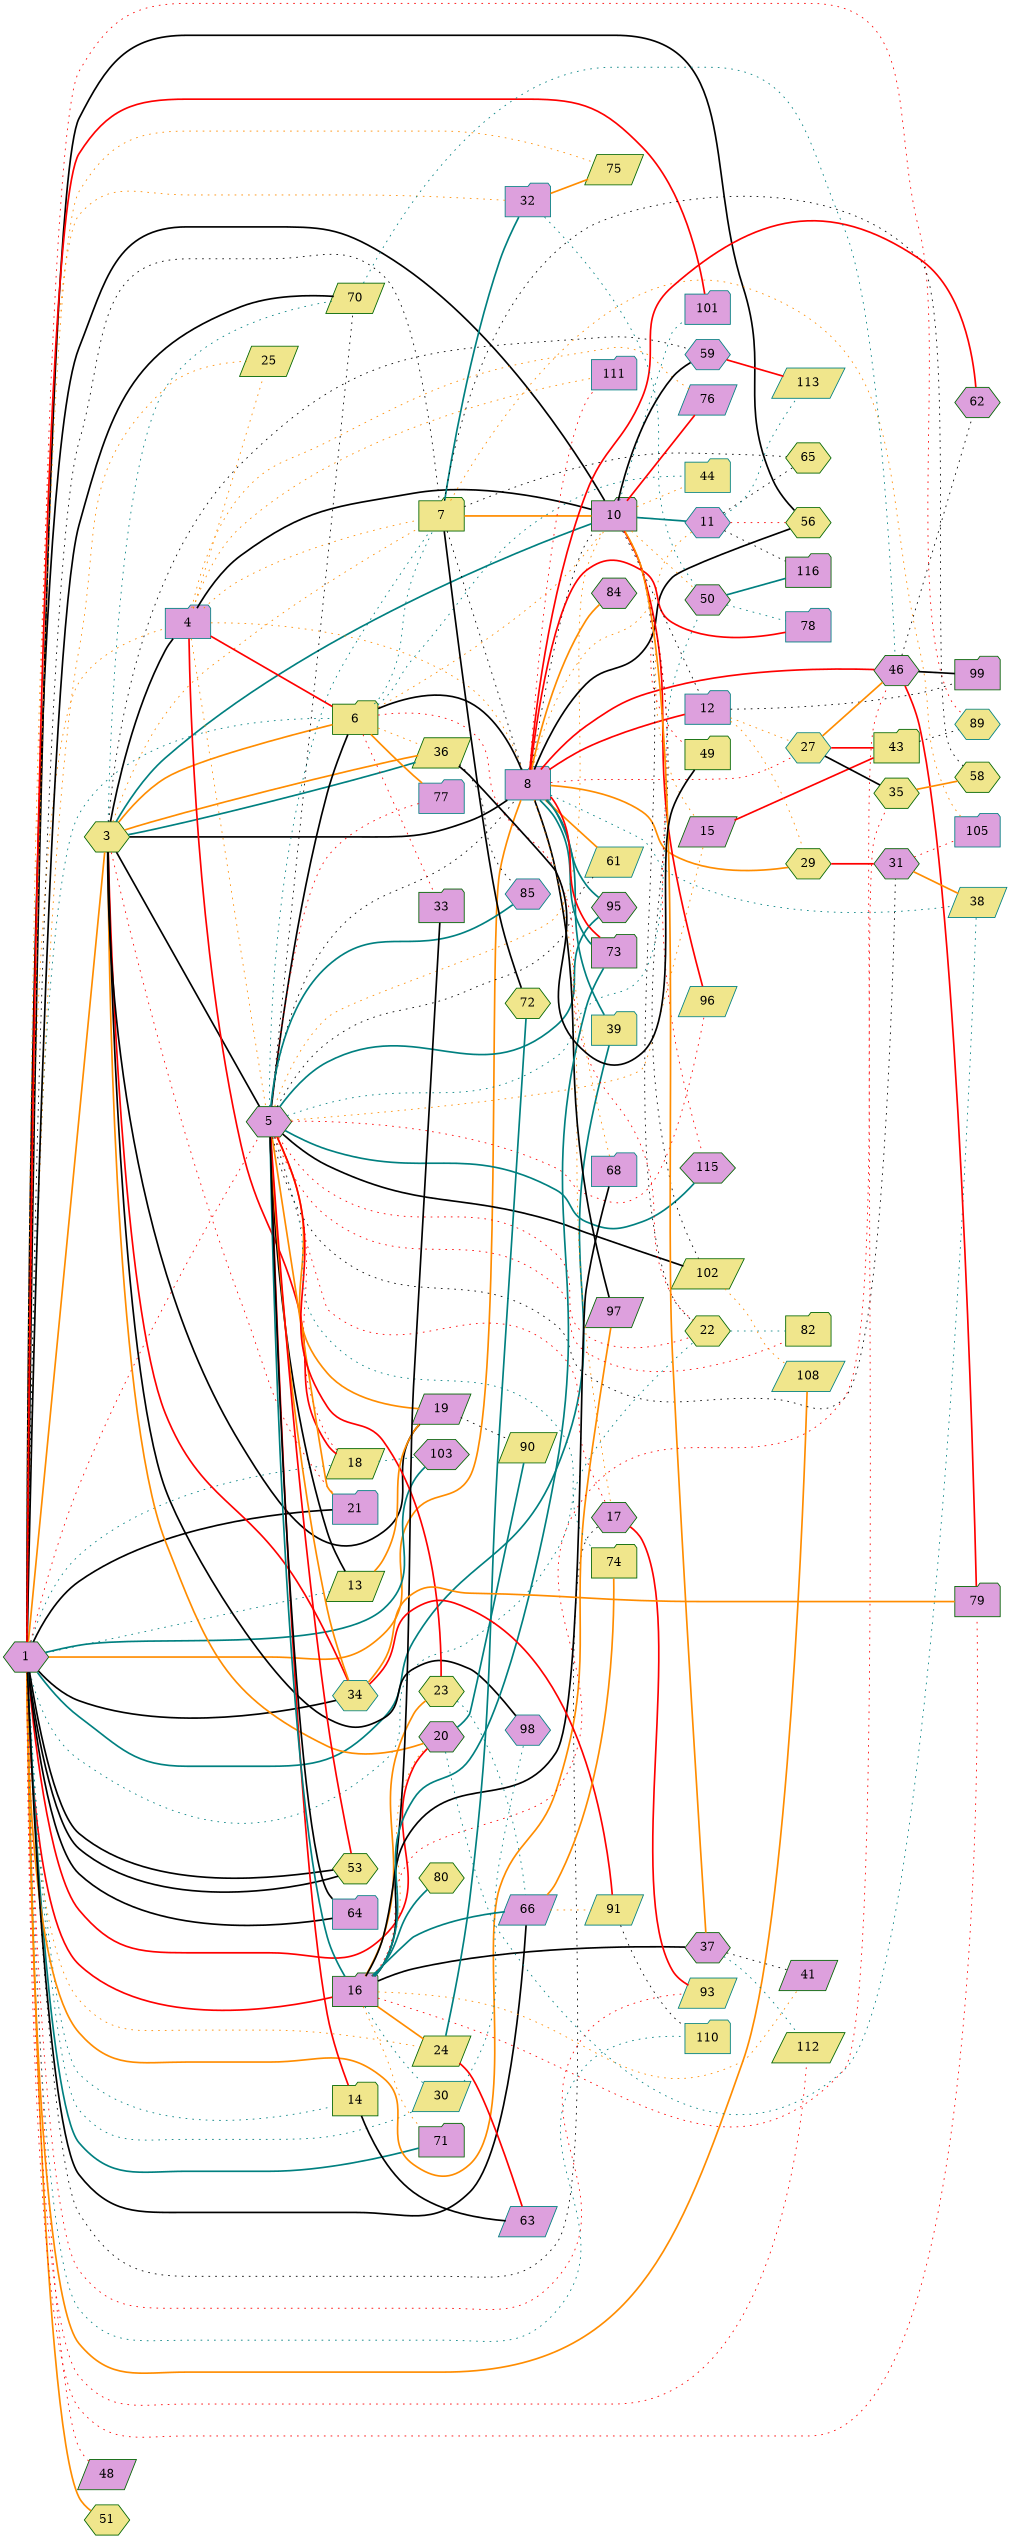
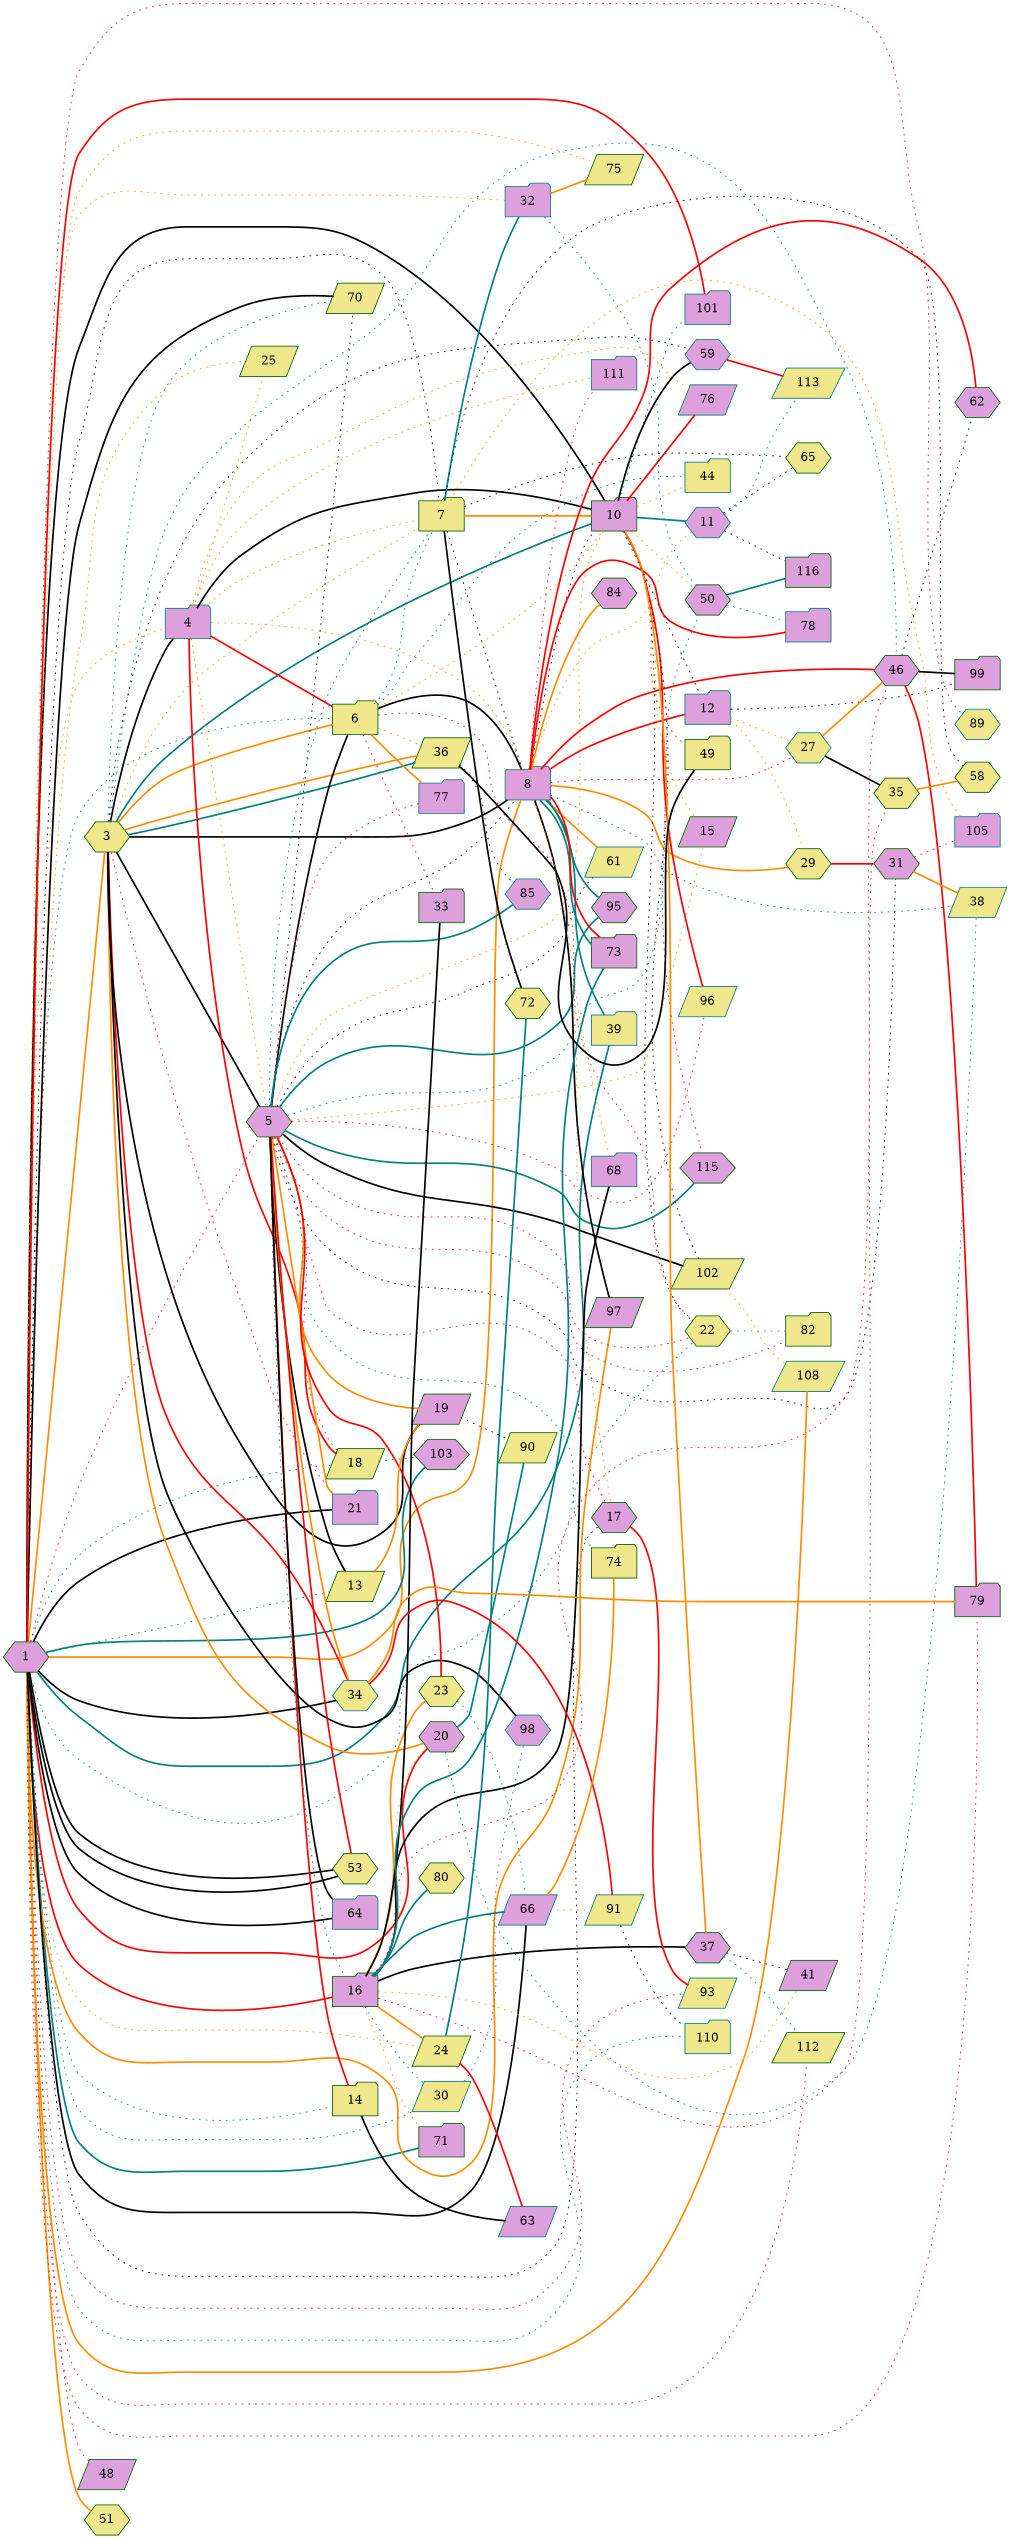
edge "70" -- "46": now "3" -- "46"
node "56": removed
node "43": removed
edge "5" -- "16": style bold -> dotted
